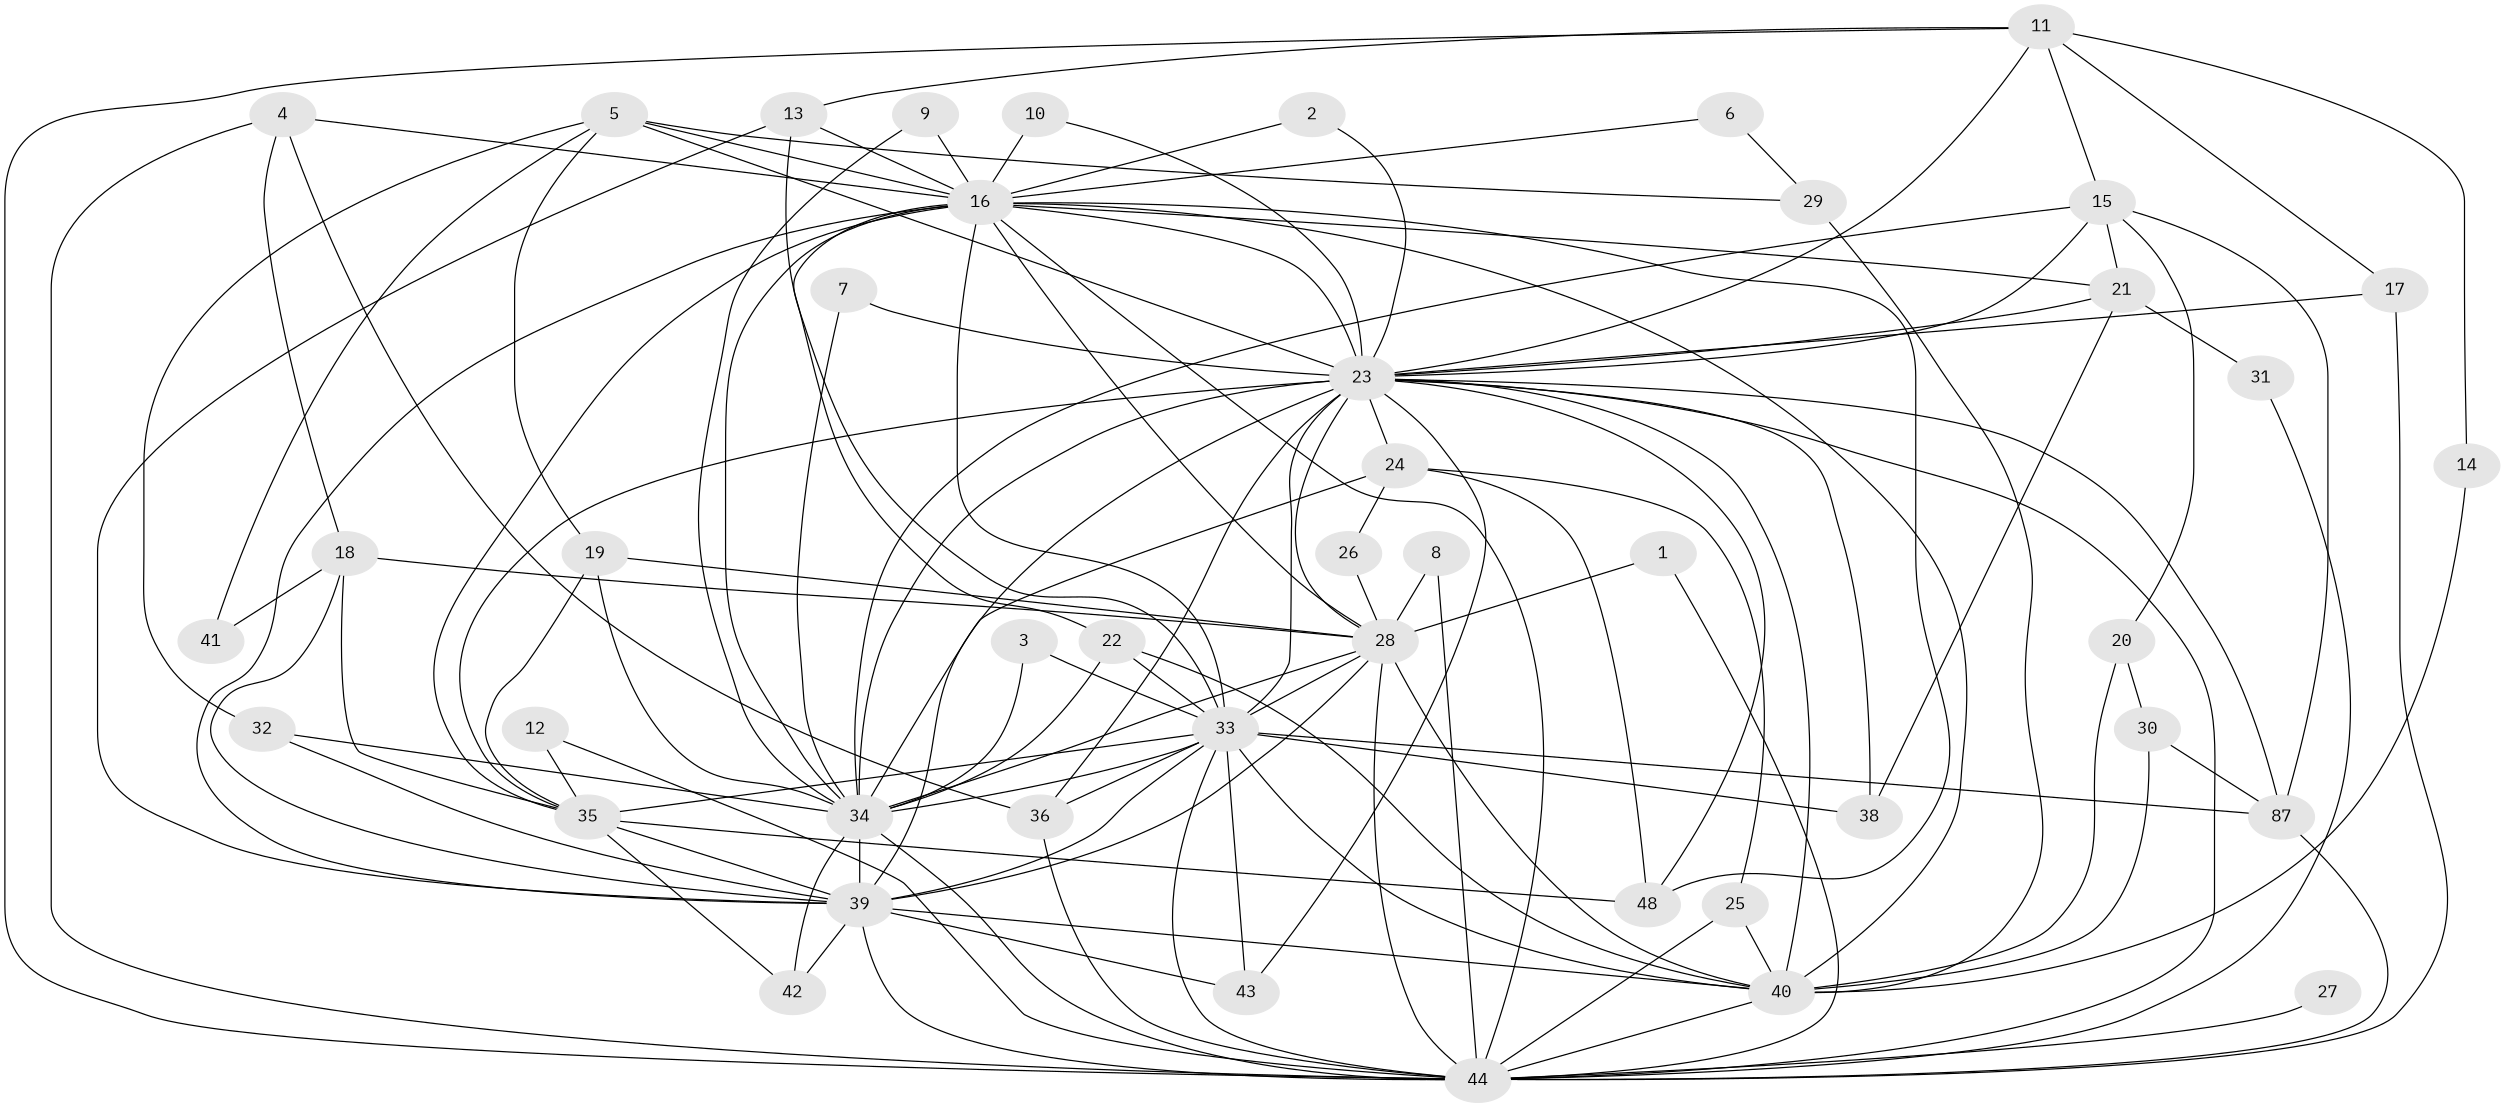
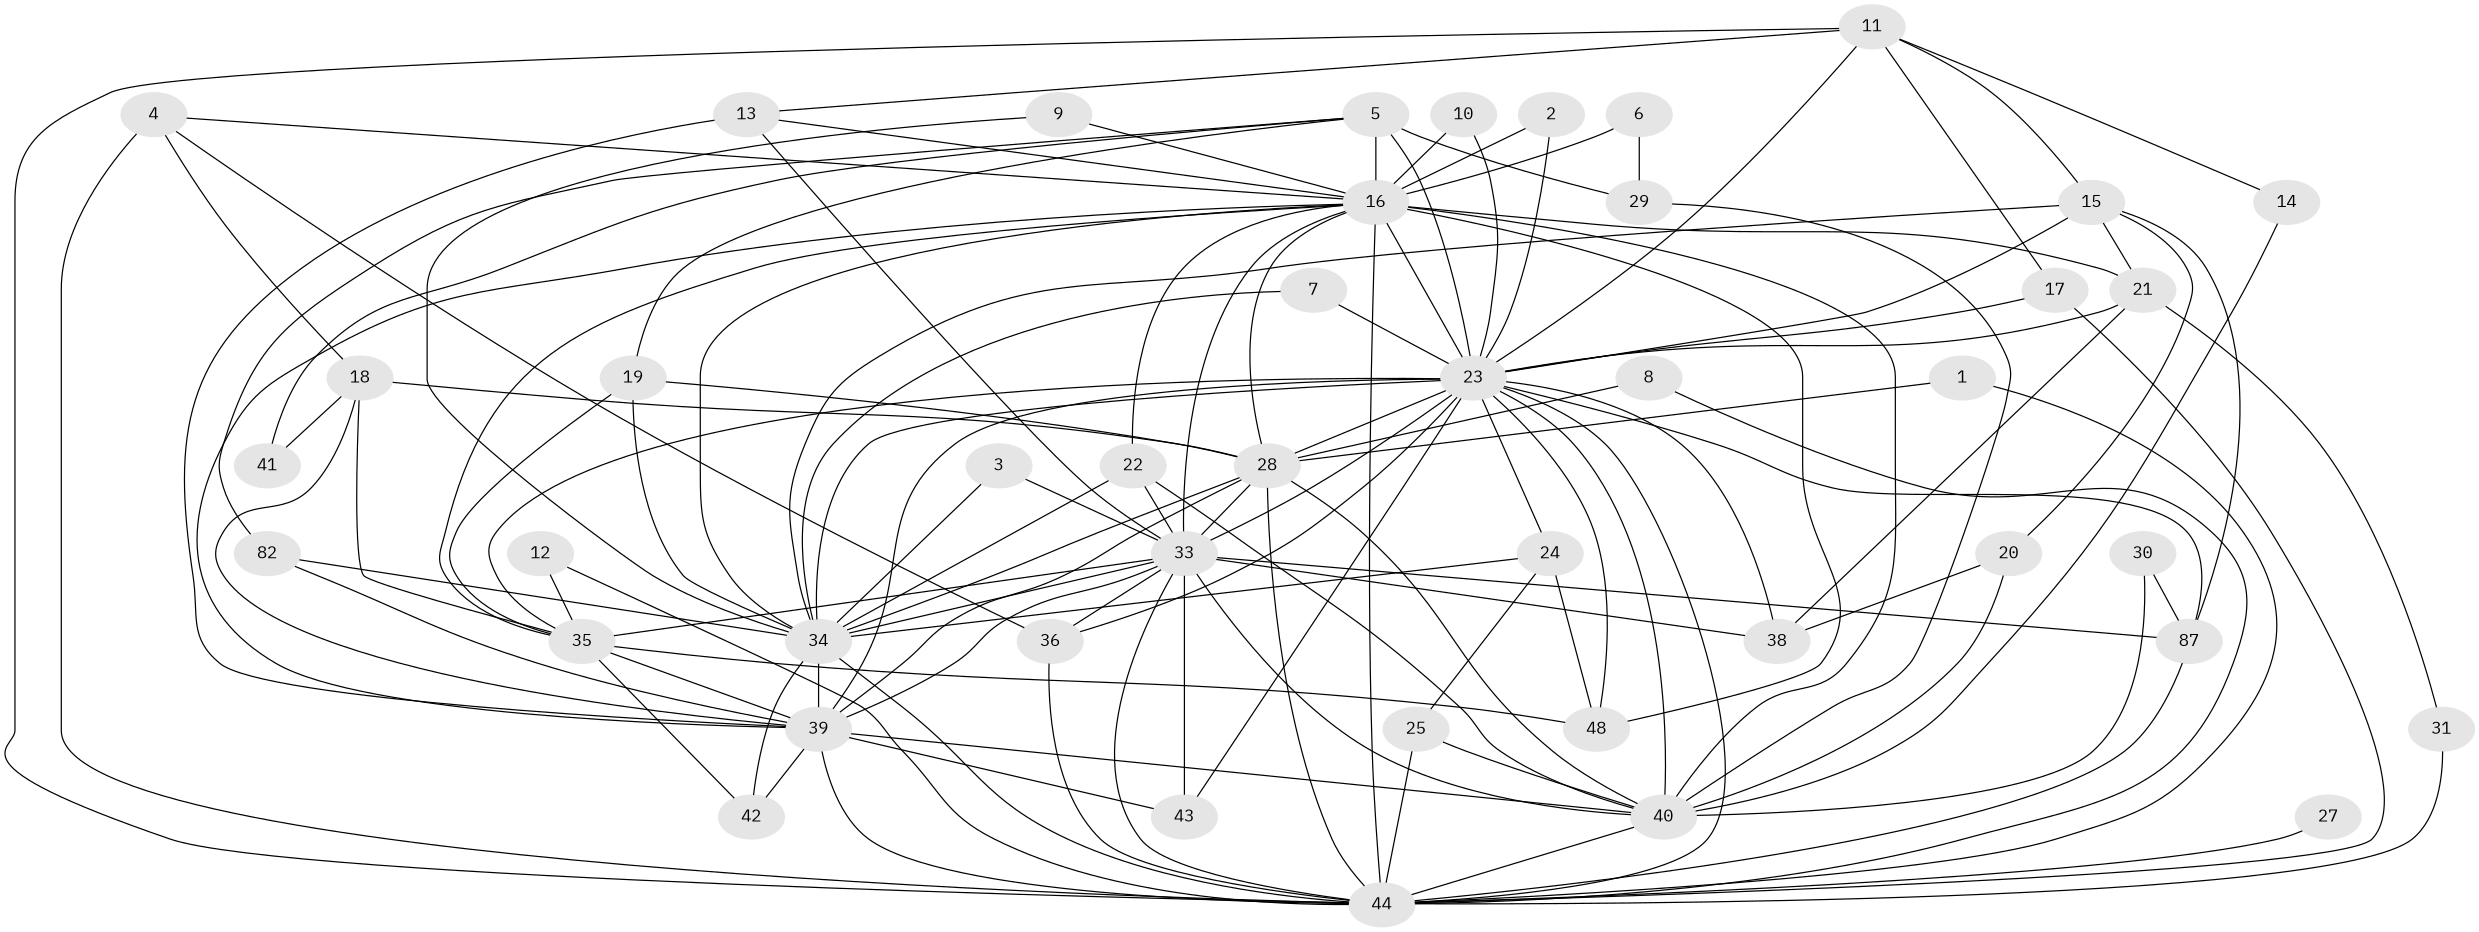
node "26": removed
edge "20" -- "30": now "20" -- "38"
node "32": label "32" -> "82"
